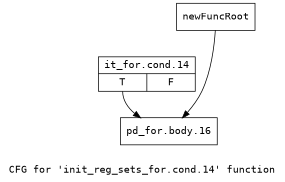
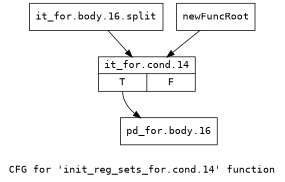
node "it_for.body.16.split": added
edge "newFuncRoot" -> "pd_for.body.16": now "newFuncRoot" -> "it_for.cond.14"
